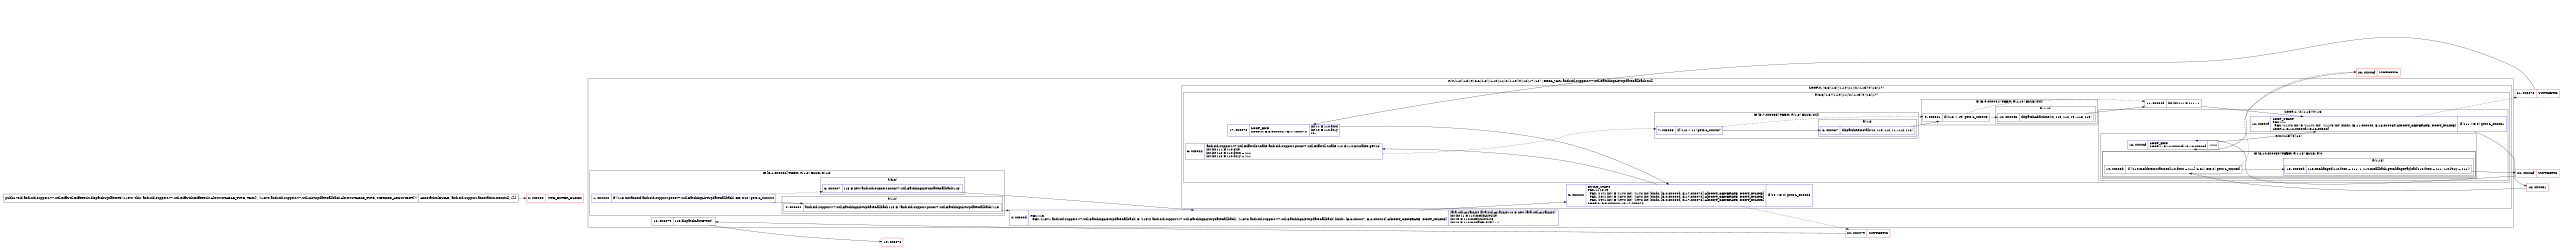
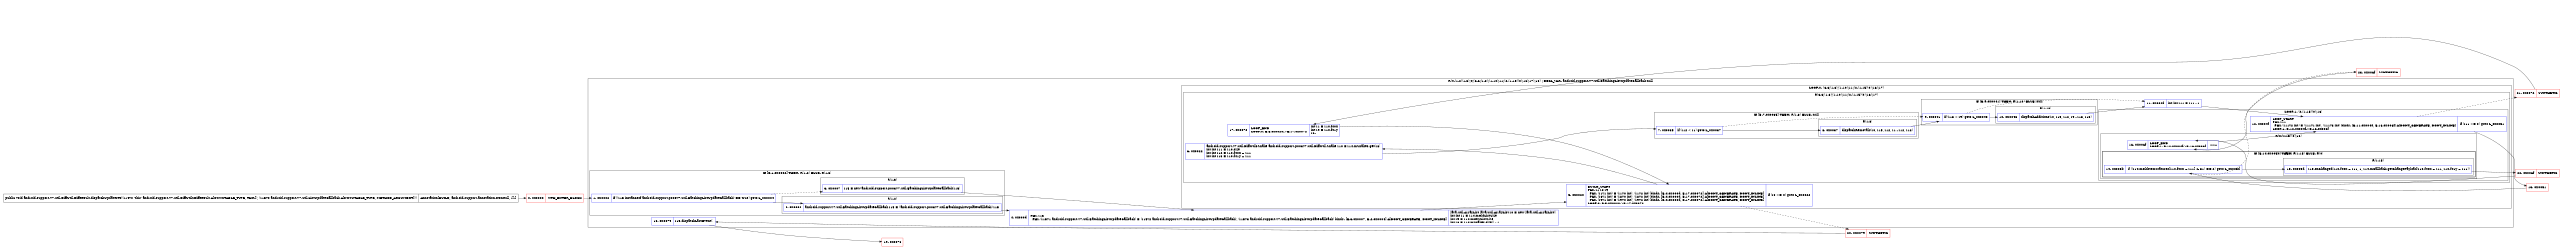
edge "6: 0x0022" -> "7: 0x0035": style dashed -> solid
cluster "R(5:3)": label "R(5:3)" -> "R(1:3)"
edge "0: 0x0000" -> "1: 0x0002": added
